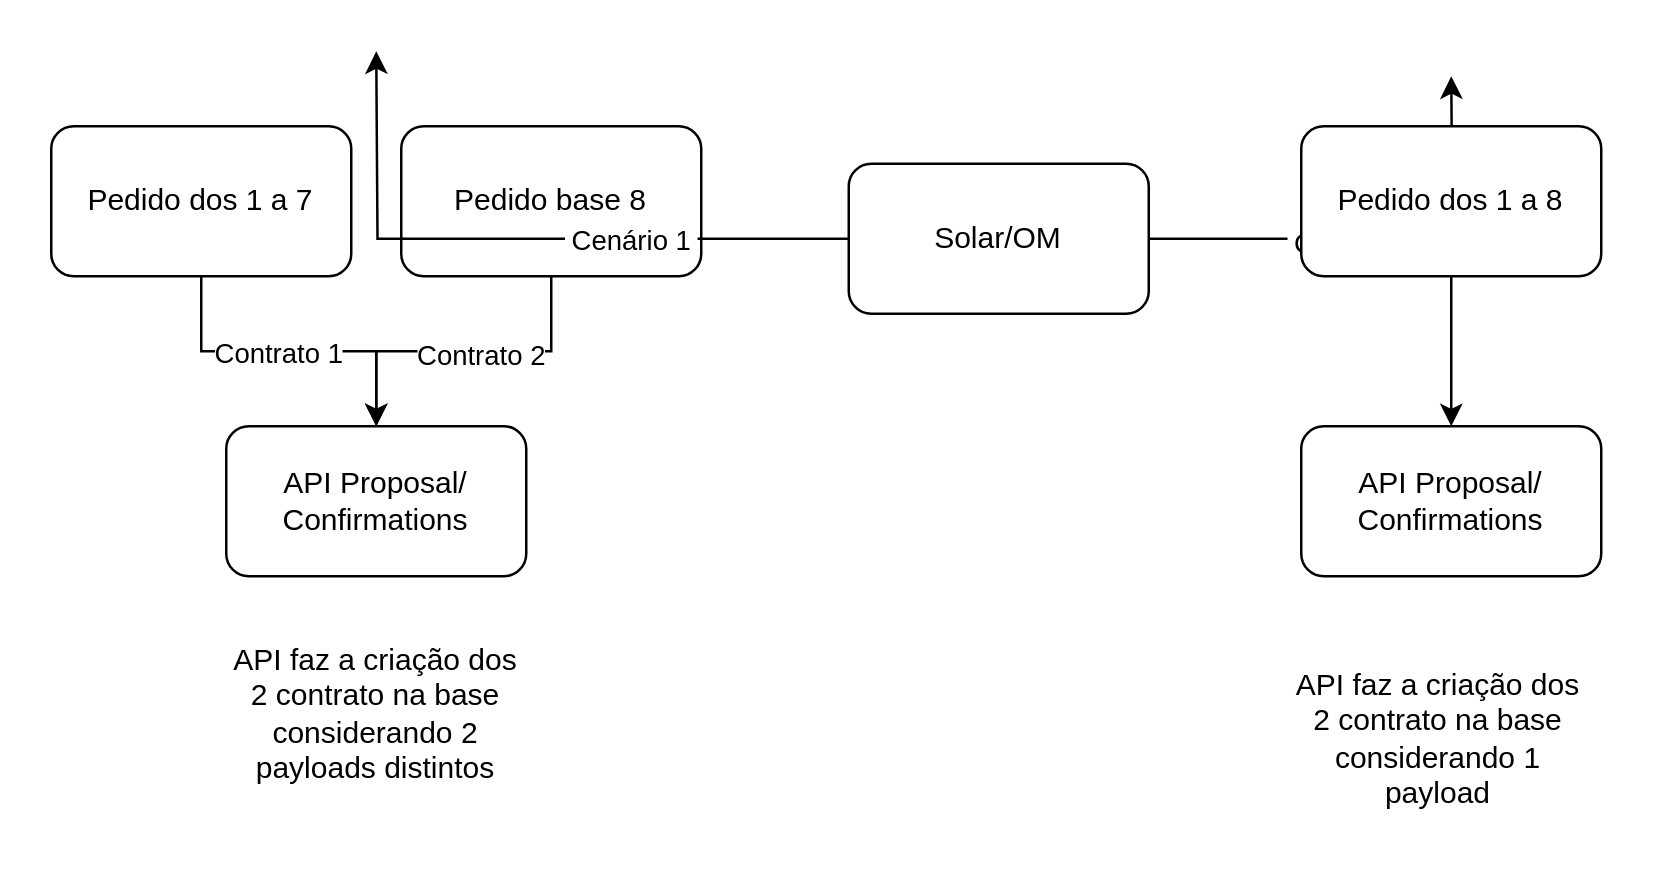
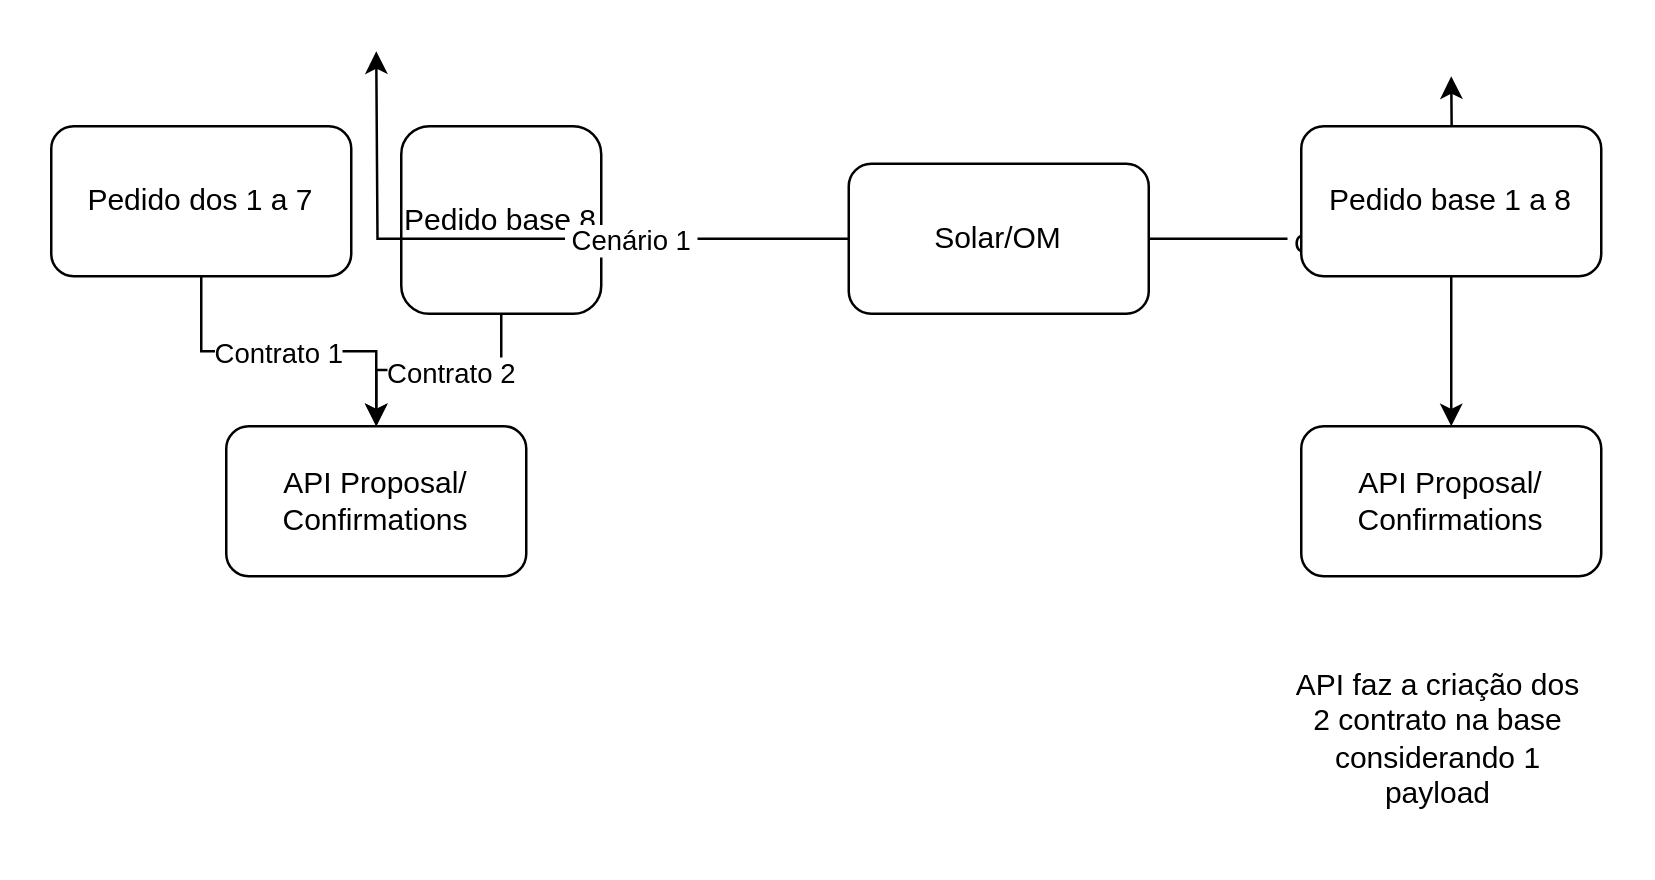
node "Pedido base 8": size 300x150 -> 200x188
node "Pedido dos 1 a 8": label "Pedido dos 1 a 8" -> "Pedido base 1 a 8"
node "API faz a criação dos 2 contrato na base considerando 2 payloads distintos": removed
